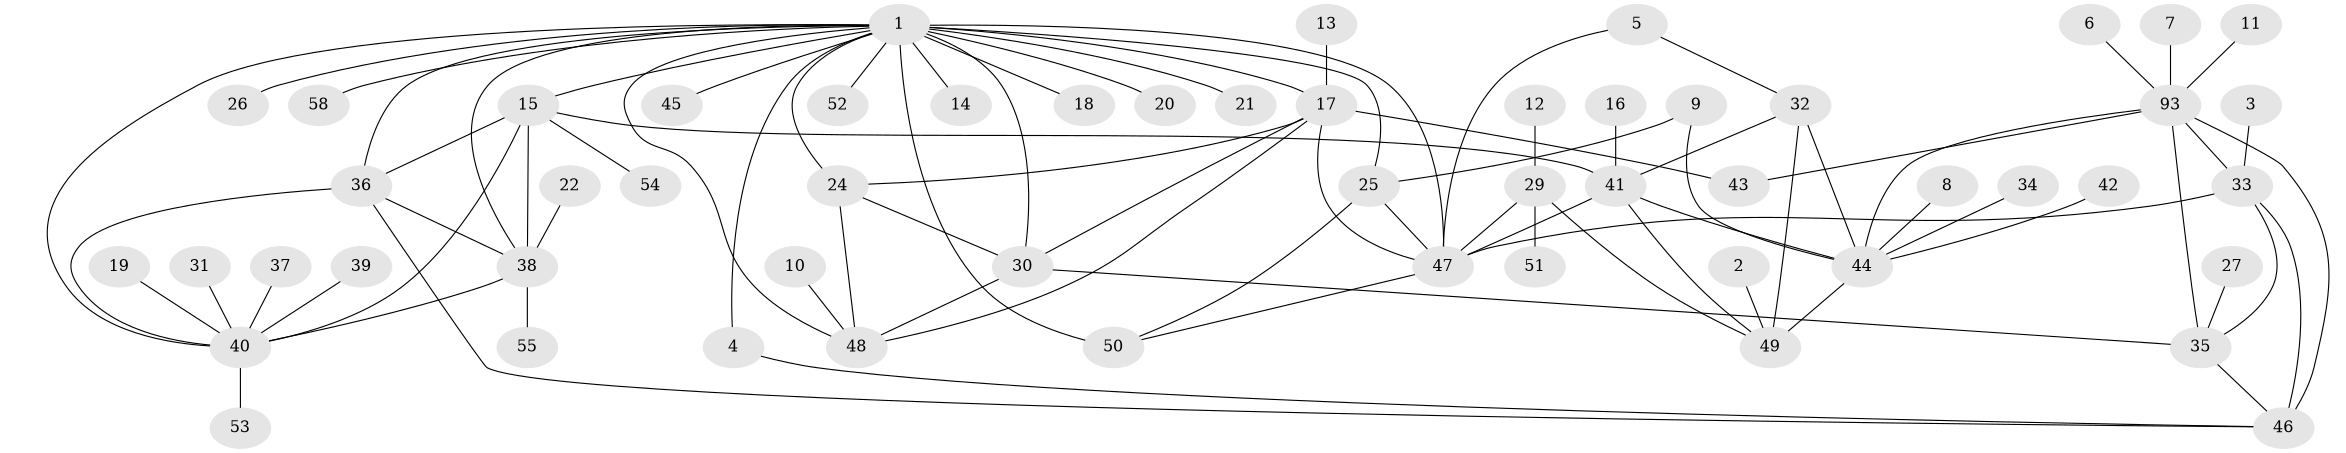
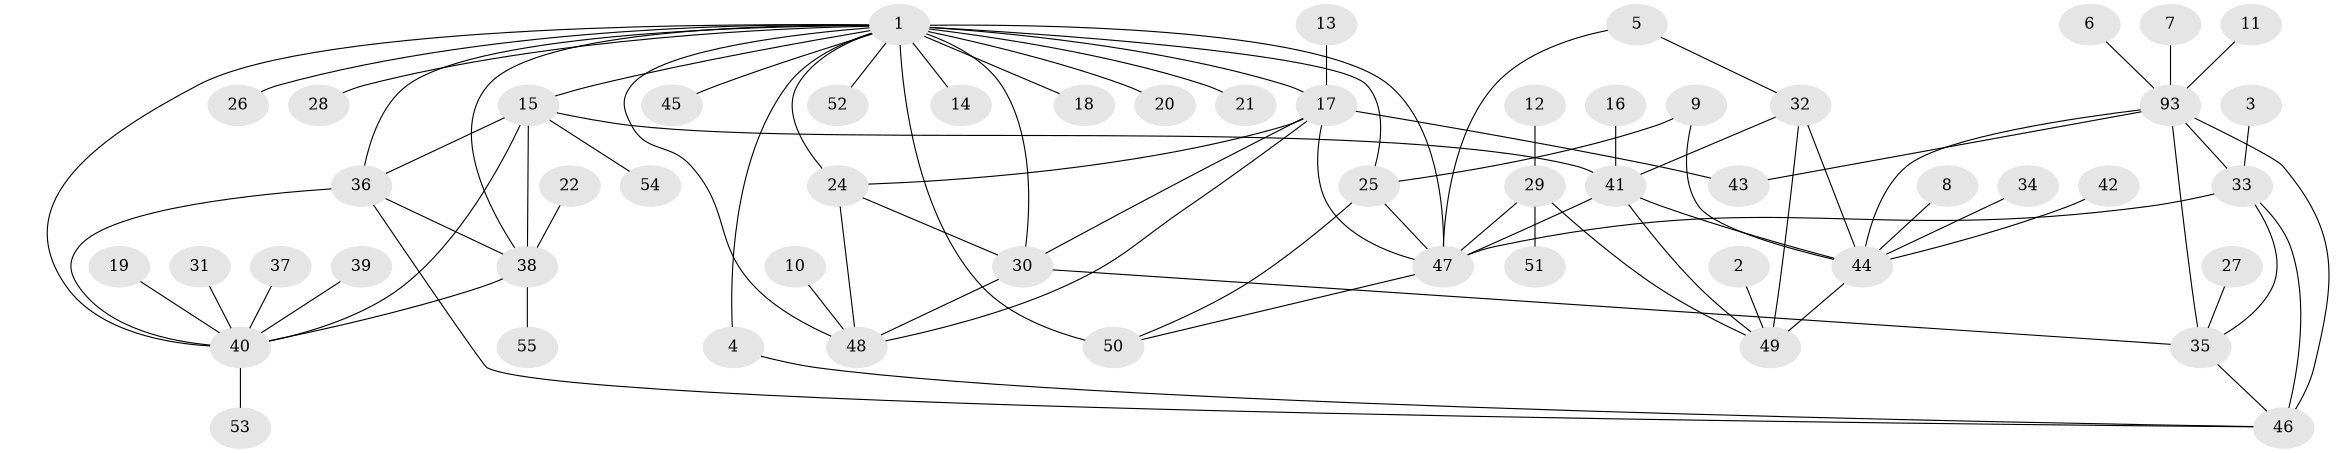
node "58": label "58" -> "28"
